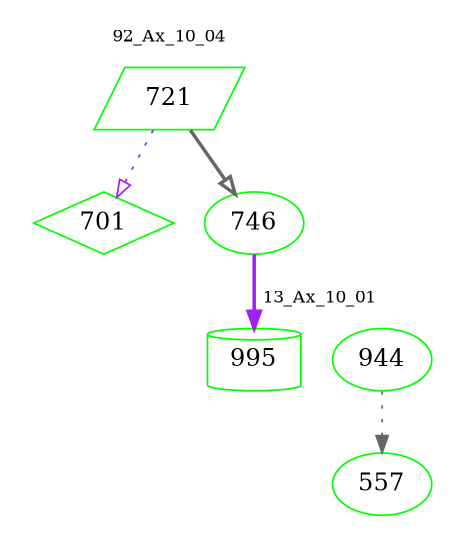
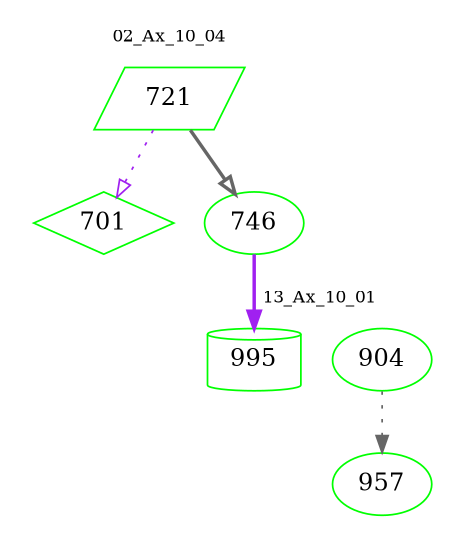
cluster "92_Ax_10_04": label "92_Ax_10_04" -> "02_Ax_10_04"
node "944": label "944" -> "904"
node "557": label "557" -> "957"
